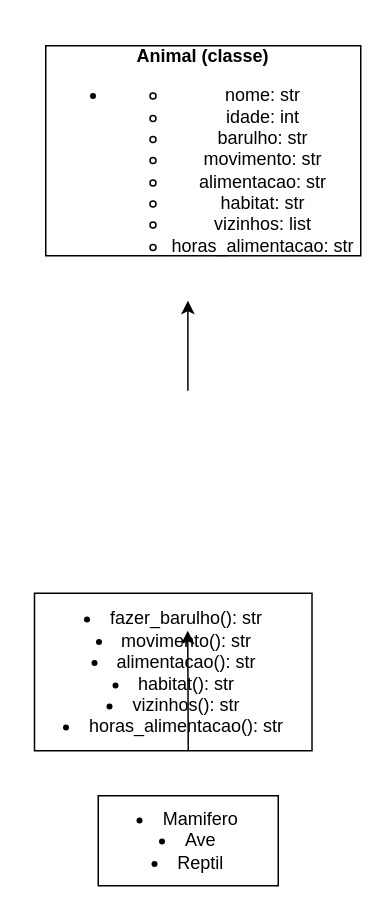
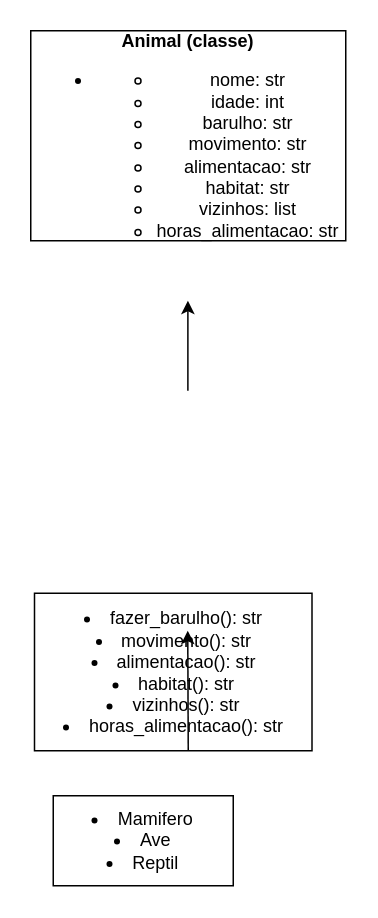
node "Animal (classe) nome: str idade: int barulho: str movimento: str alimentacao: str habitat: str vizinhos: list horas_alimentacao: str": moved (203, 151) -> (188, 136)
node "Mamifero Ave Reptil": moved (188, 841) -> (143, 841)
